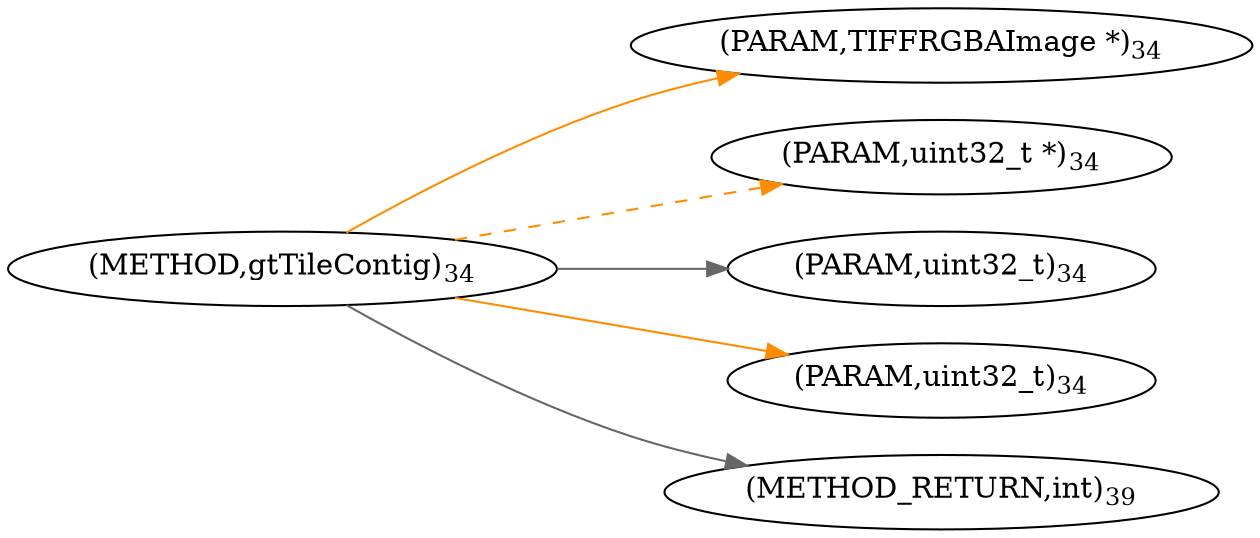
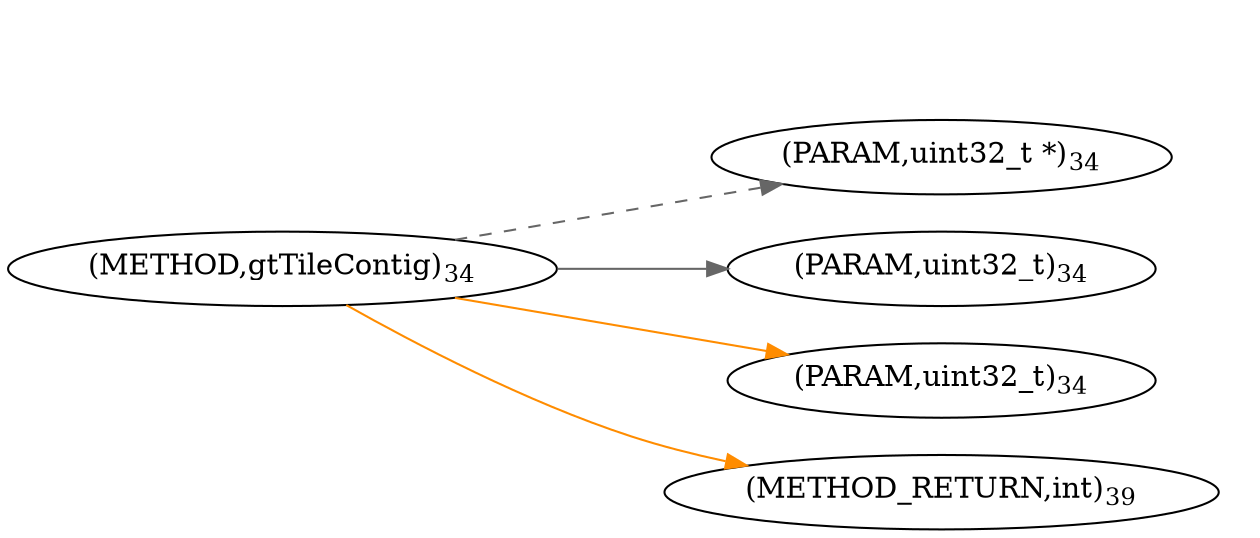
node "(PARAM,TIFFRGBAImage *)": removed
edge "(METHOD,gtTileContig)" -> "(PARAM,uint32_t *)": color darkorange -> gray40
edge "(METHOD,gtTileContig)" -> "(METHOD_RETURN,int)": color gray40 -> darkorange
